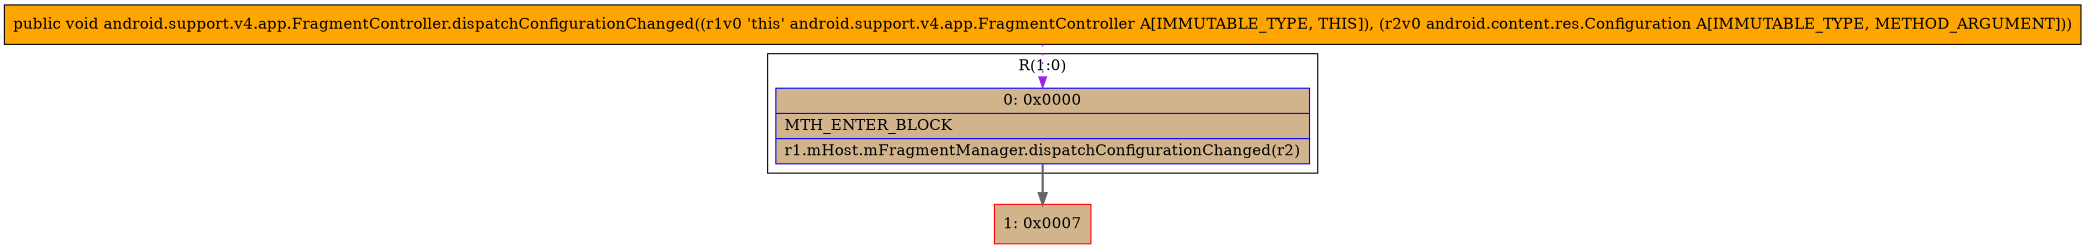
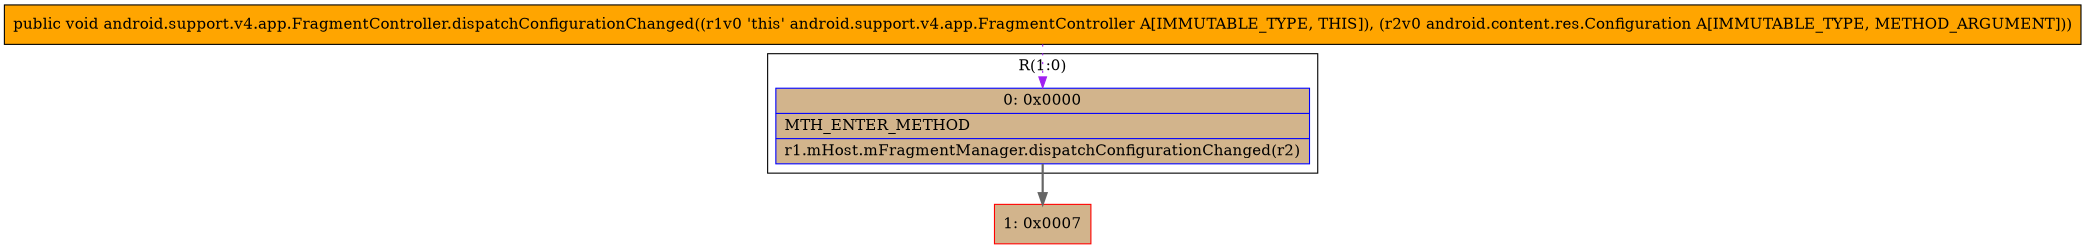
node "0: 0x0000": text "MTH_ENTER_BLOCK" -> "MTH_ENTER_METHOD"
